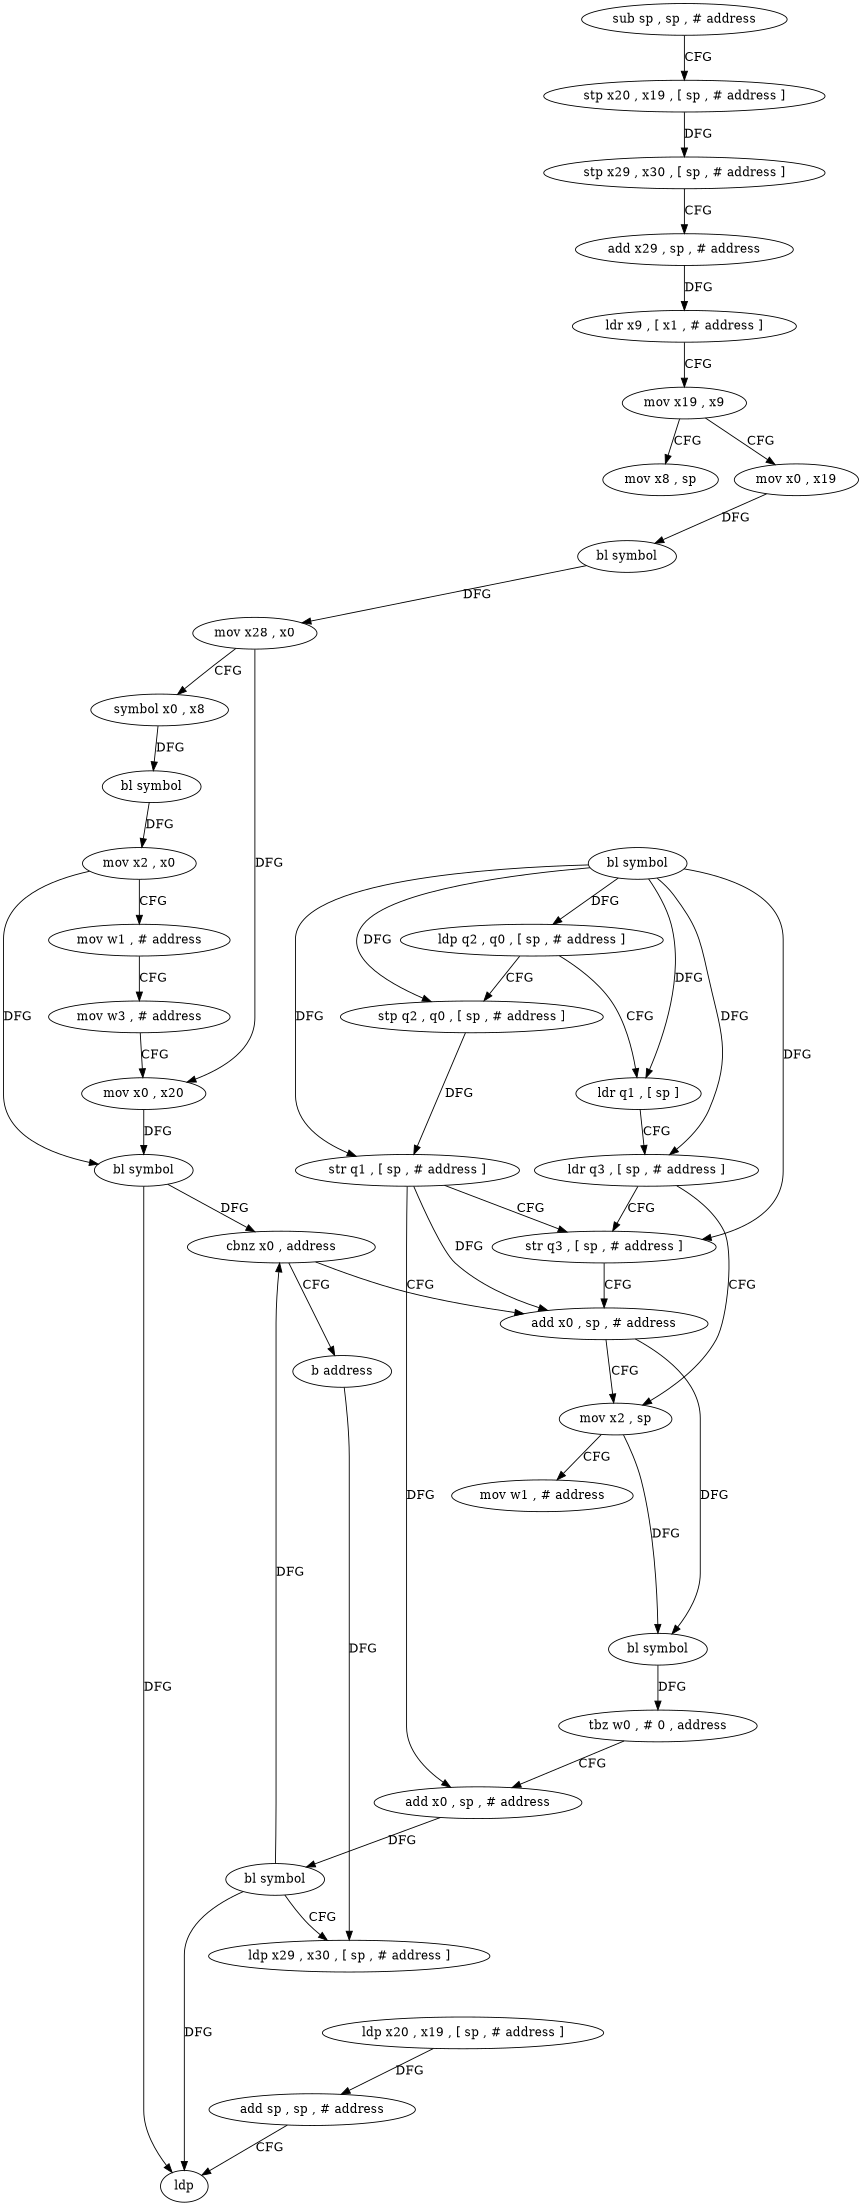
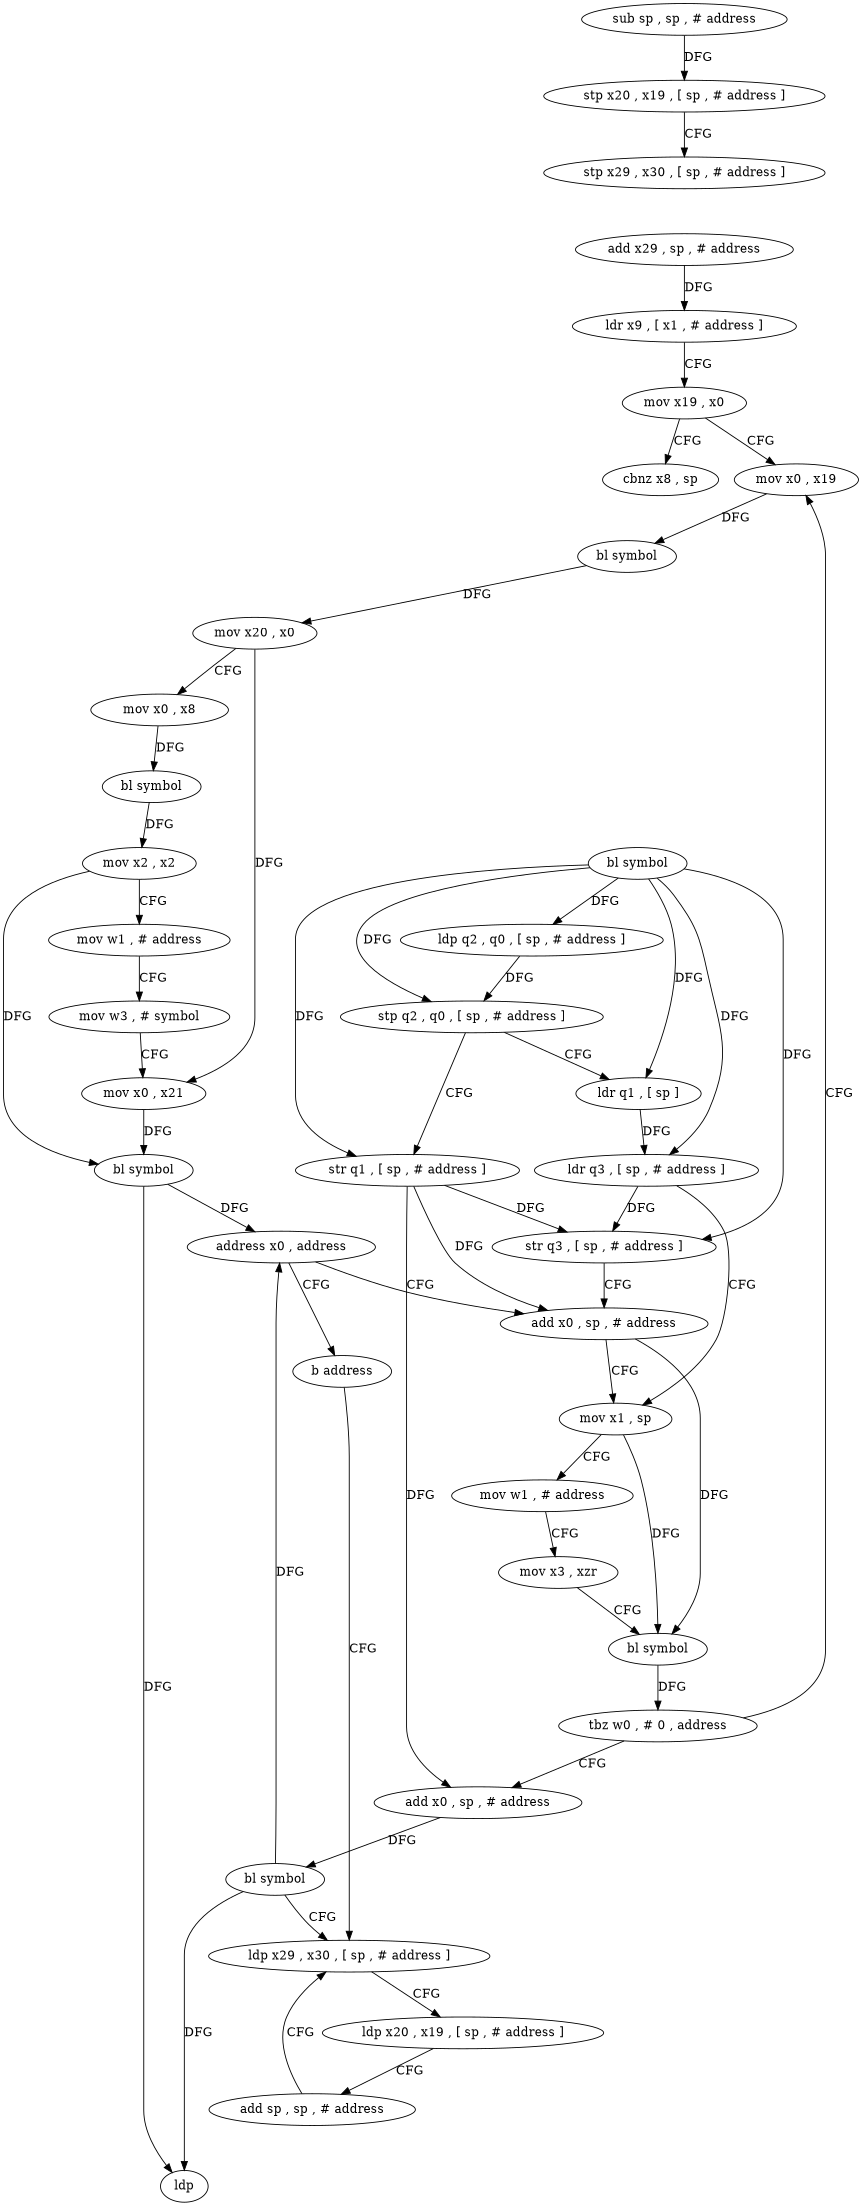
edge "sub sp , sp , # address" -> "stp x20 , x19 , [ sp , # address ]": label "CFG" -> "DFG"
edge "stp x20 , x19 , [ sp , # address ]" -> "stp x29 , x30 , [ sp , # address ]": label "DFG" -> "CFG"
edge "stp x29 , x30 , [ sp , # address ]" -> "add x29 , sp , # address": removed, label "CFG"
node "mov x19 , x9": label "mov x19 , x9" -> "mov x19 , x0"
node "mov x8 , sp": label "mov x8 , sp" -> "cbnz x8 , sp"
node "mov x28 , x0": label "mov x28 , x0" -> "mov x20 , x0"
node "symbol x0 , x8": label "symbol x0 , x8" -> "mov x0 , x8"
node "mov x2 , x0": label "mov x2 , x0" -> "mov x2 , x2"
edge "ldp q2 , q0 , [ sp , # address ]" -> "stp q2 , q0 , [ sp , # address ]": label "CFG" -> "DFG"
edge "ldp q2 , q0 , [ sp , # address ]" -> "ldr q1 , [ sp ]": now "stp q2 , q0 , [ sp , # address ]" -> "ldr q1 , [ sp ]"
node "mov w3 , # address": label "mov w3 , # address" -> "mov w3 , # symbol"
node "mov x0 , x20": label "mov x0 , x20" -> "mov x0 , x21"
edge "stp q2 , q0 , [ sp , # address ]" -> "str q1 , [ sp , # address ]": label "DFG" -> "CFG"
edge "ldr q1 , [ sp ]" -> "ldr q3 , [ sp , # address ]": label "CFG" -> "DFG"
edge "tbz w0 , # 0 , address" -> "mov x0 , x19": added, label "CFG"
edge "str q1 , [ sp , # address ]" -> "str q3 , [ sp , # address ]": label "CFG" -> "DFG"
edge "ldr q3 , [ sp , # address ]" -> "str q3 , [ sp , # address ]": label "CFG" -> "DFG"
node "cbnz x0 , address": label "cbnz x0 , address" -> "address x0 , address"
node "mov x2 , sp": label "mov x2 , sp" -> "mov x1 , sp"
node "mov x3 , xzr": added
edge "b address" -> "ldp x29 , x30 , [ sp , # address ]": label "DFG" -> "CFG"
edge "ldp x29 , x30 , [ sp , # address ]" -> "ldp x20 , x19 , [ sp , # address ]": added, label "CFG"
edge "ldp x20 , x19 , [ sp , # address ]" -> "add sp , sp , # address": label "DFG" -> "CFG"
edge "add sp , sp , # address" -> "ldp": now "add sp , sp , # address" -> "ldp x29 , x30 , [ sp , # address ]"
